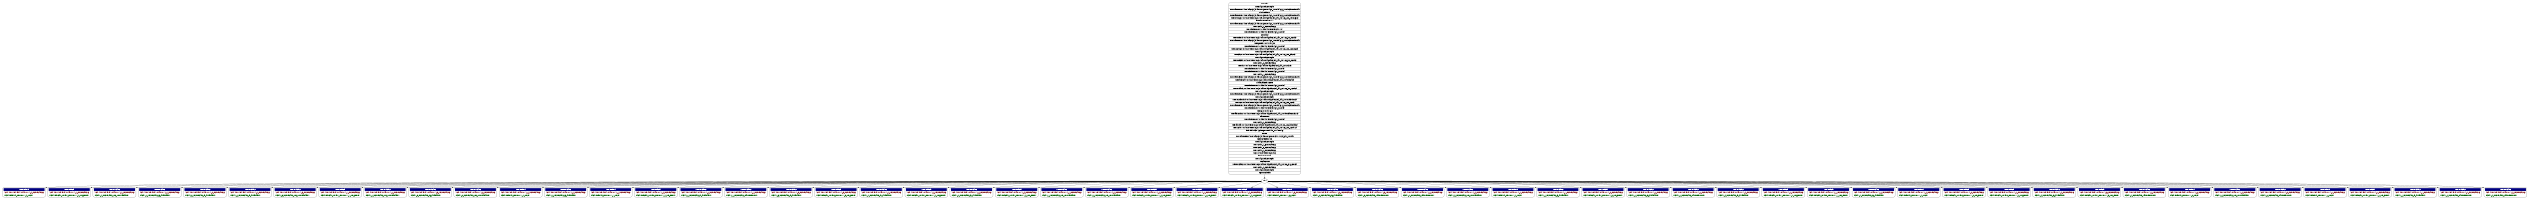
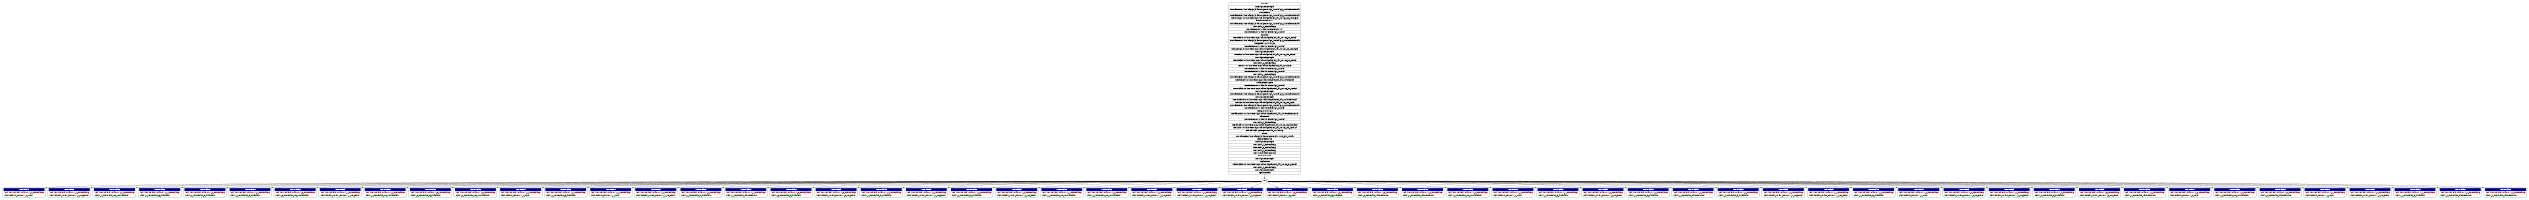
node "Parameters": text "Lane.6.Input=s_6_genomes.pileup.gz" -> "Lane.6.Input=s_6_sequence.pileup.gz"
